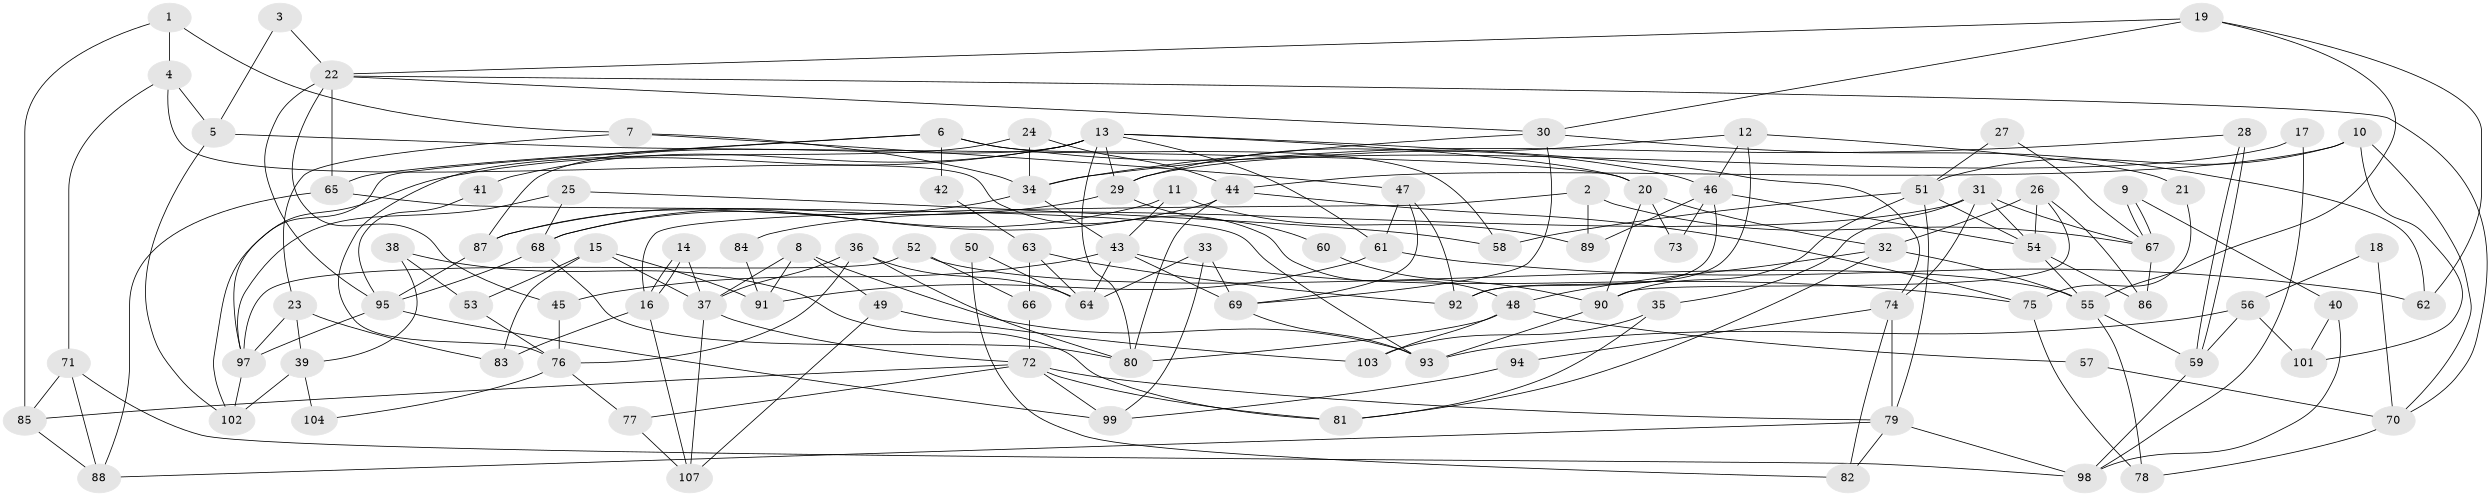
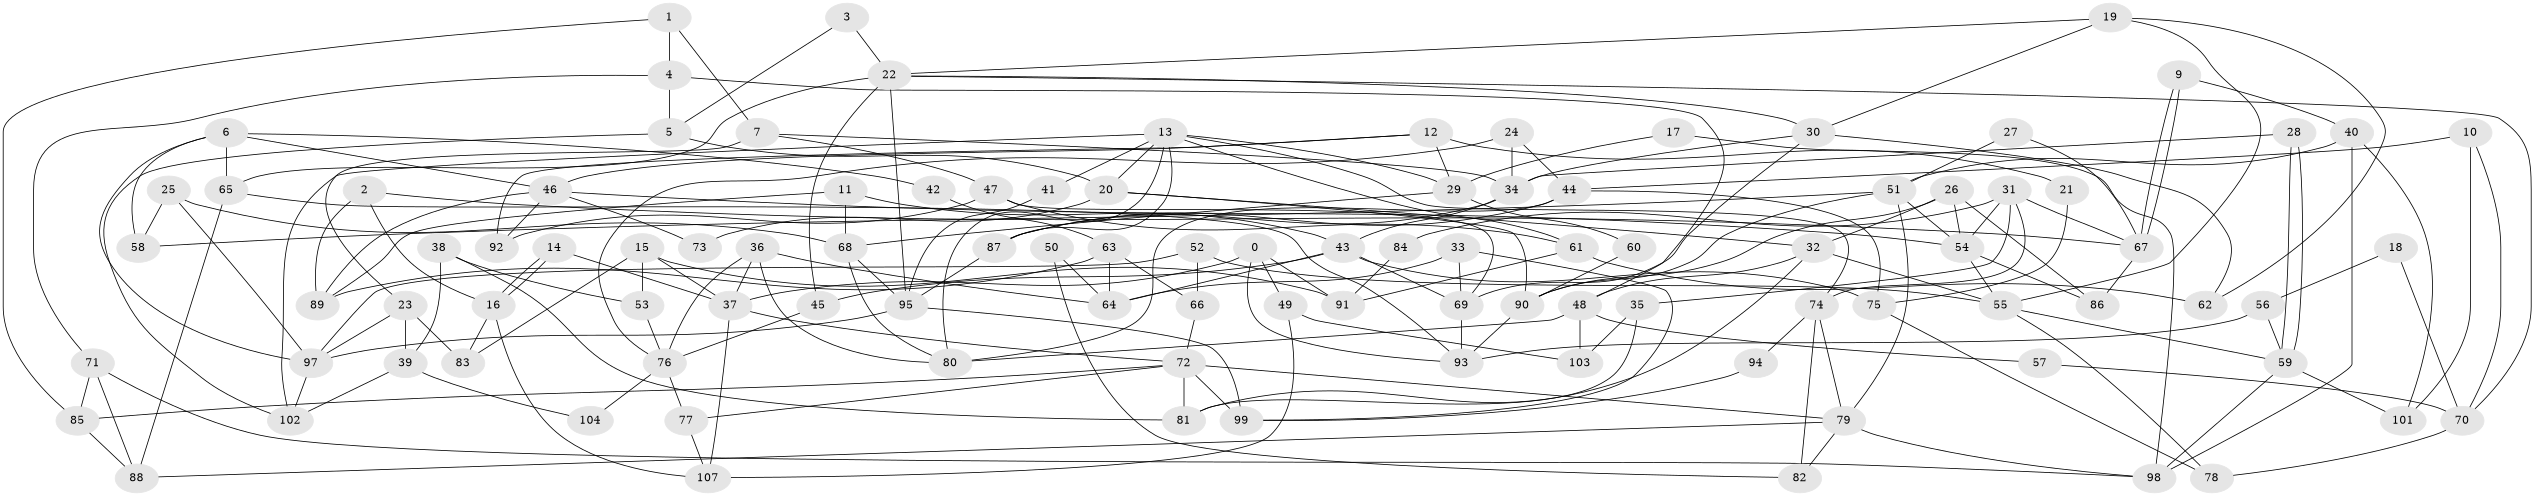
edge "10" -- "51": now "40" -- "51"
node "8": label "8" -> "0"
edge "63" -- "92": now "63" -- "89"
edge "56" -- "101": now "59" -- "101"
